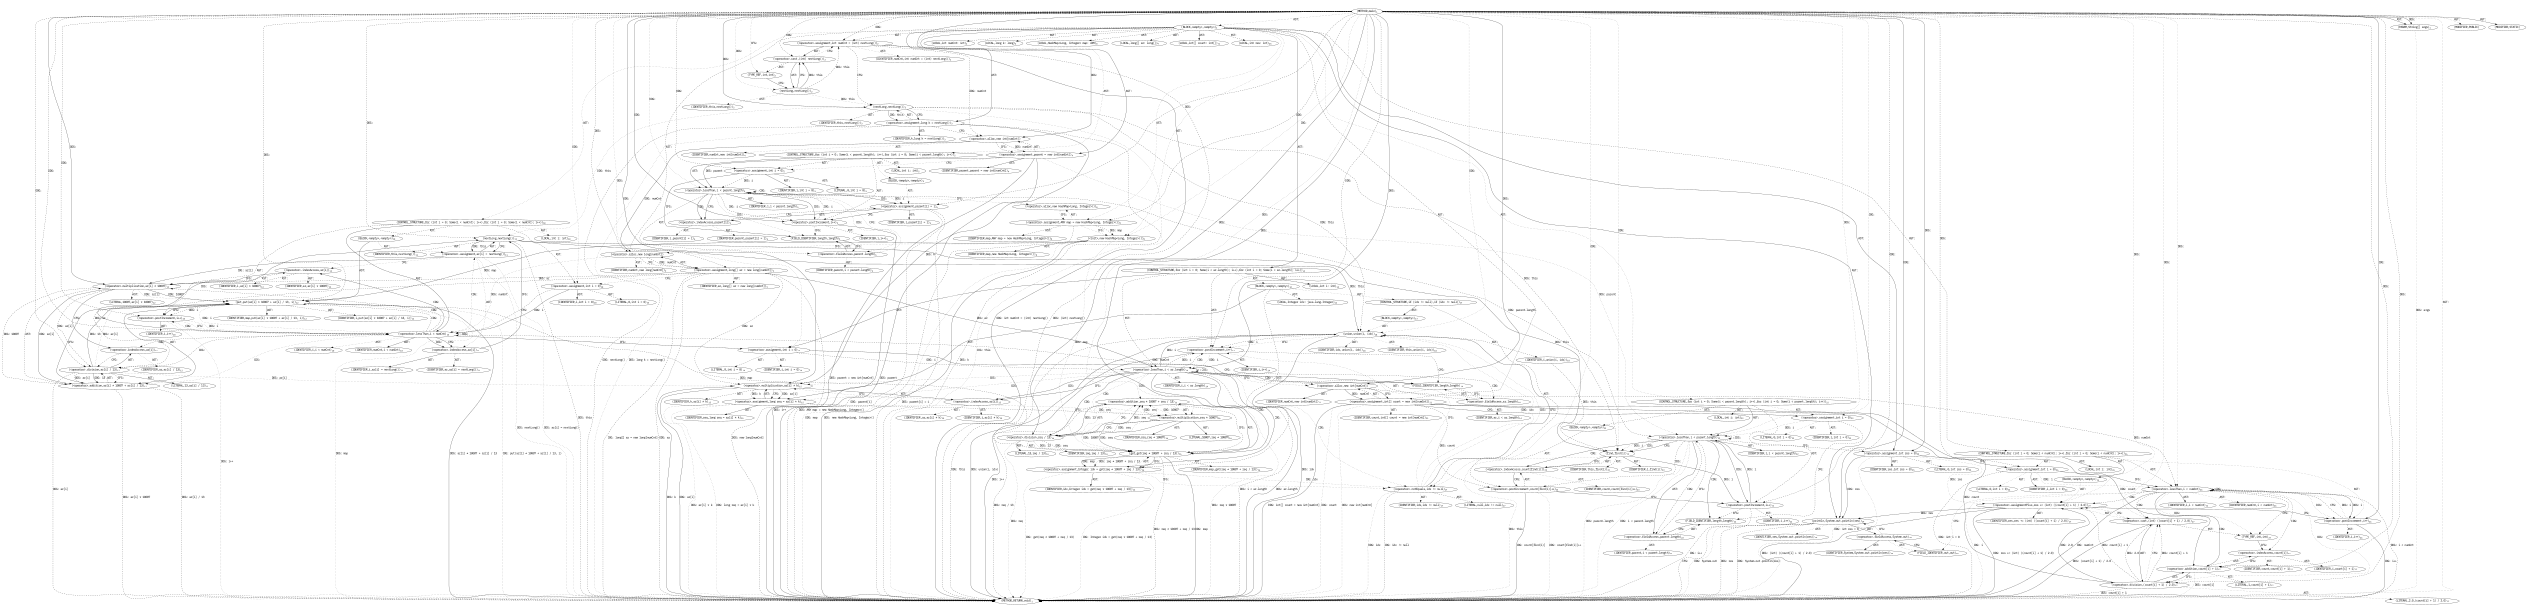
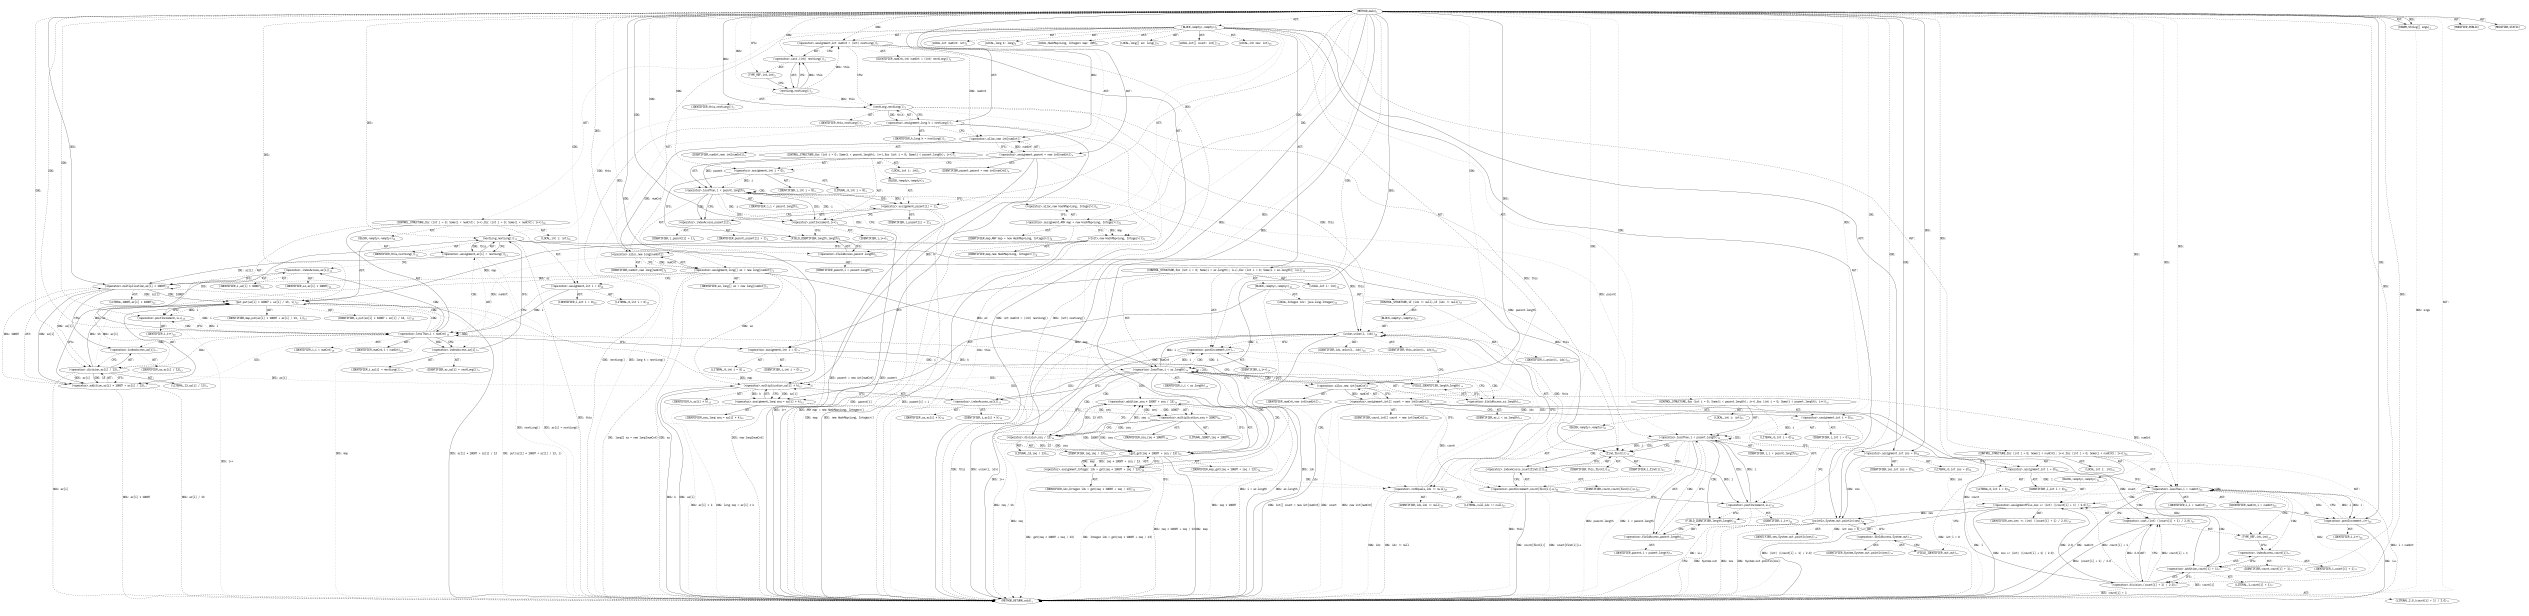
edge "(<operator>.fieldAccess,ar.length)" -> "(<operator>.lessThan,i < ar.length)": added, label "CFG:"
edge "(IDENTIFIER,i,union(i, idx))" -> "(find,find(i))": now "(union,union(i, idx))" -> "(find,find(i))"
